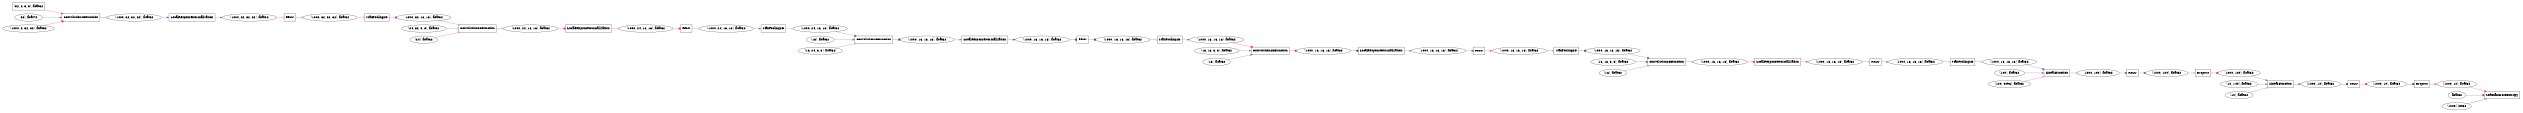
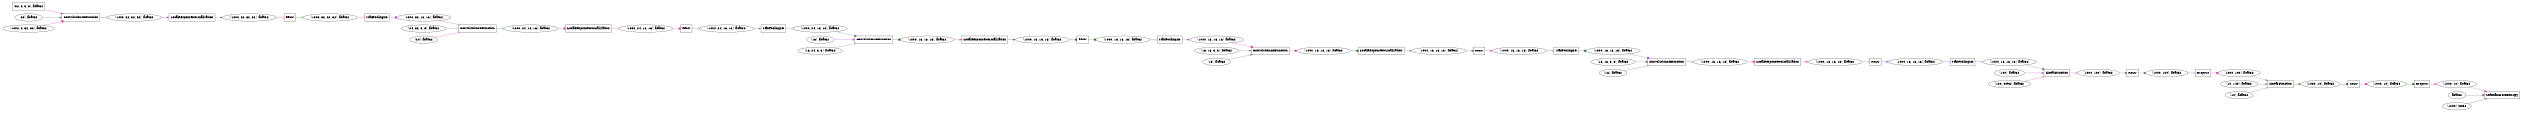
node "(32), float72": label "(32), float72" -> "(32), float32"
